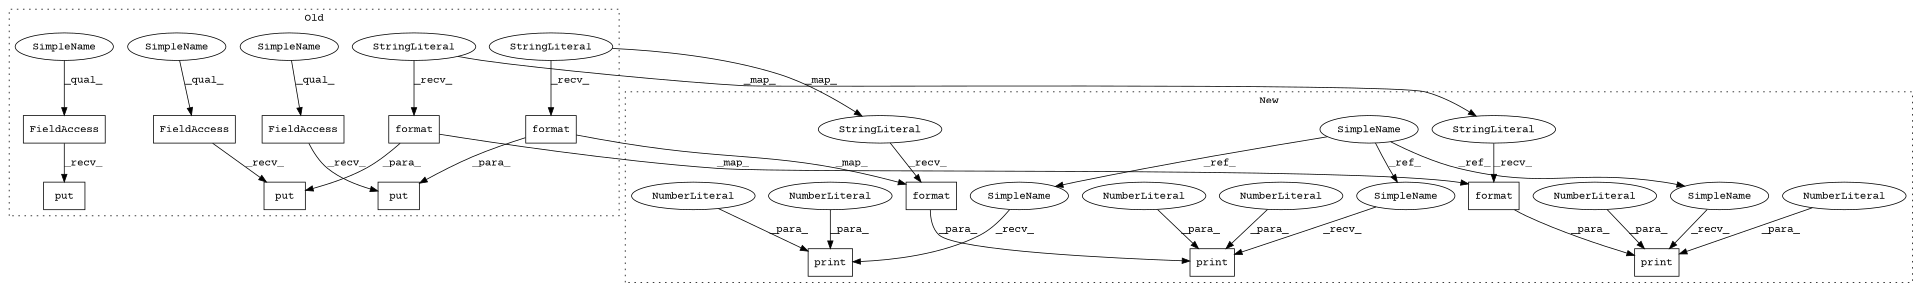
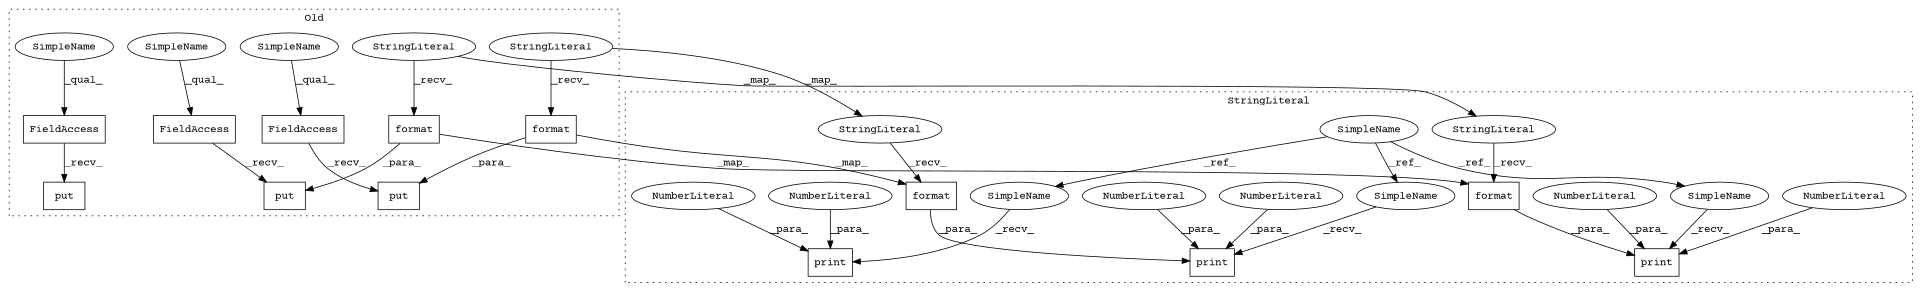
cluster "New": label "New" -> "StringLiteral"
